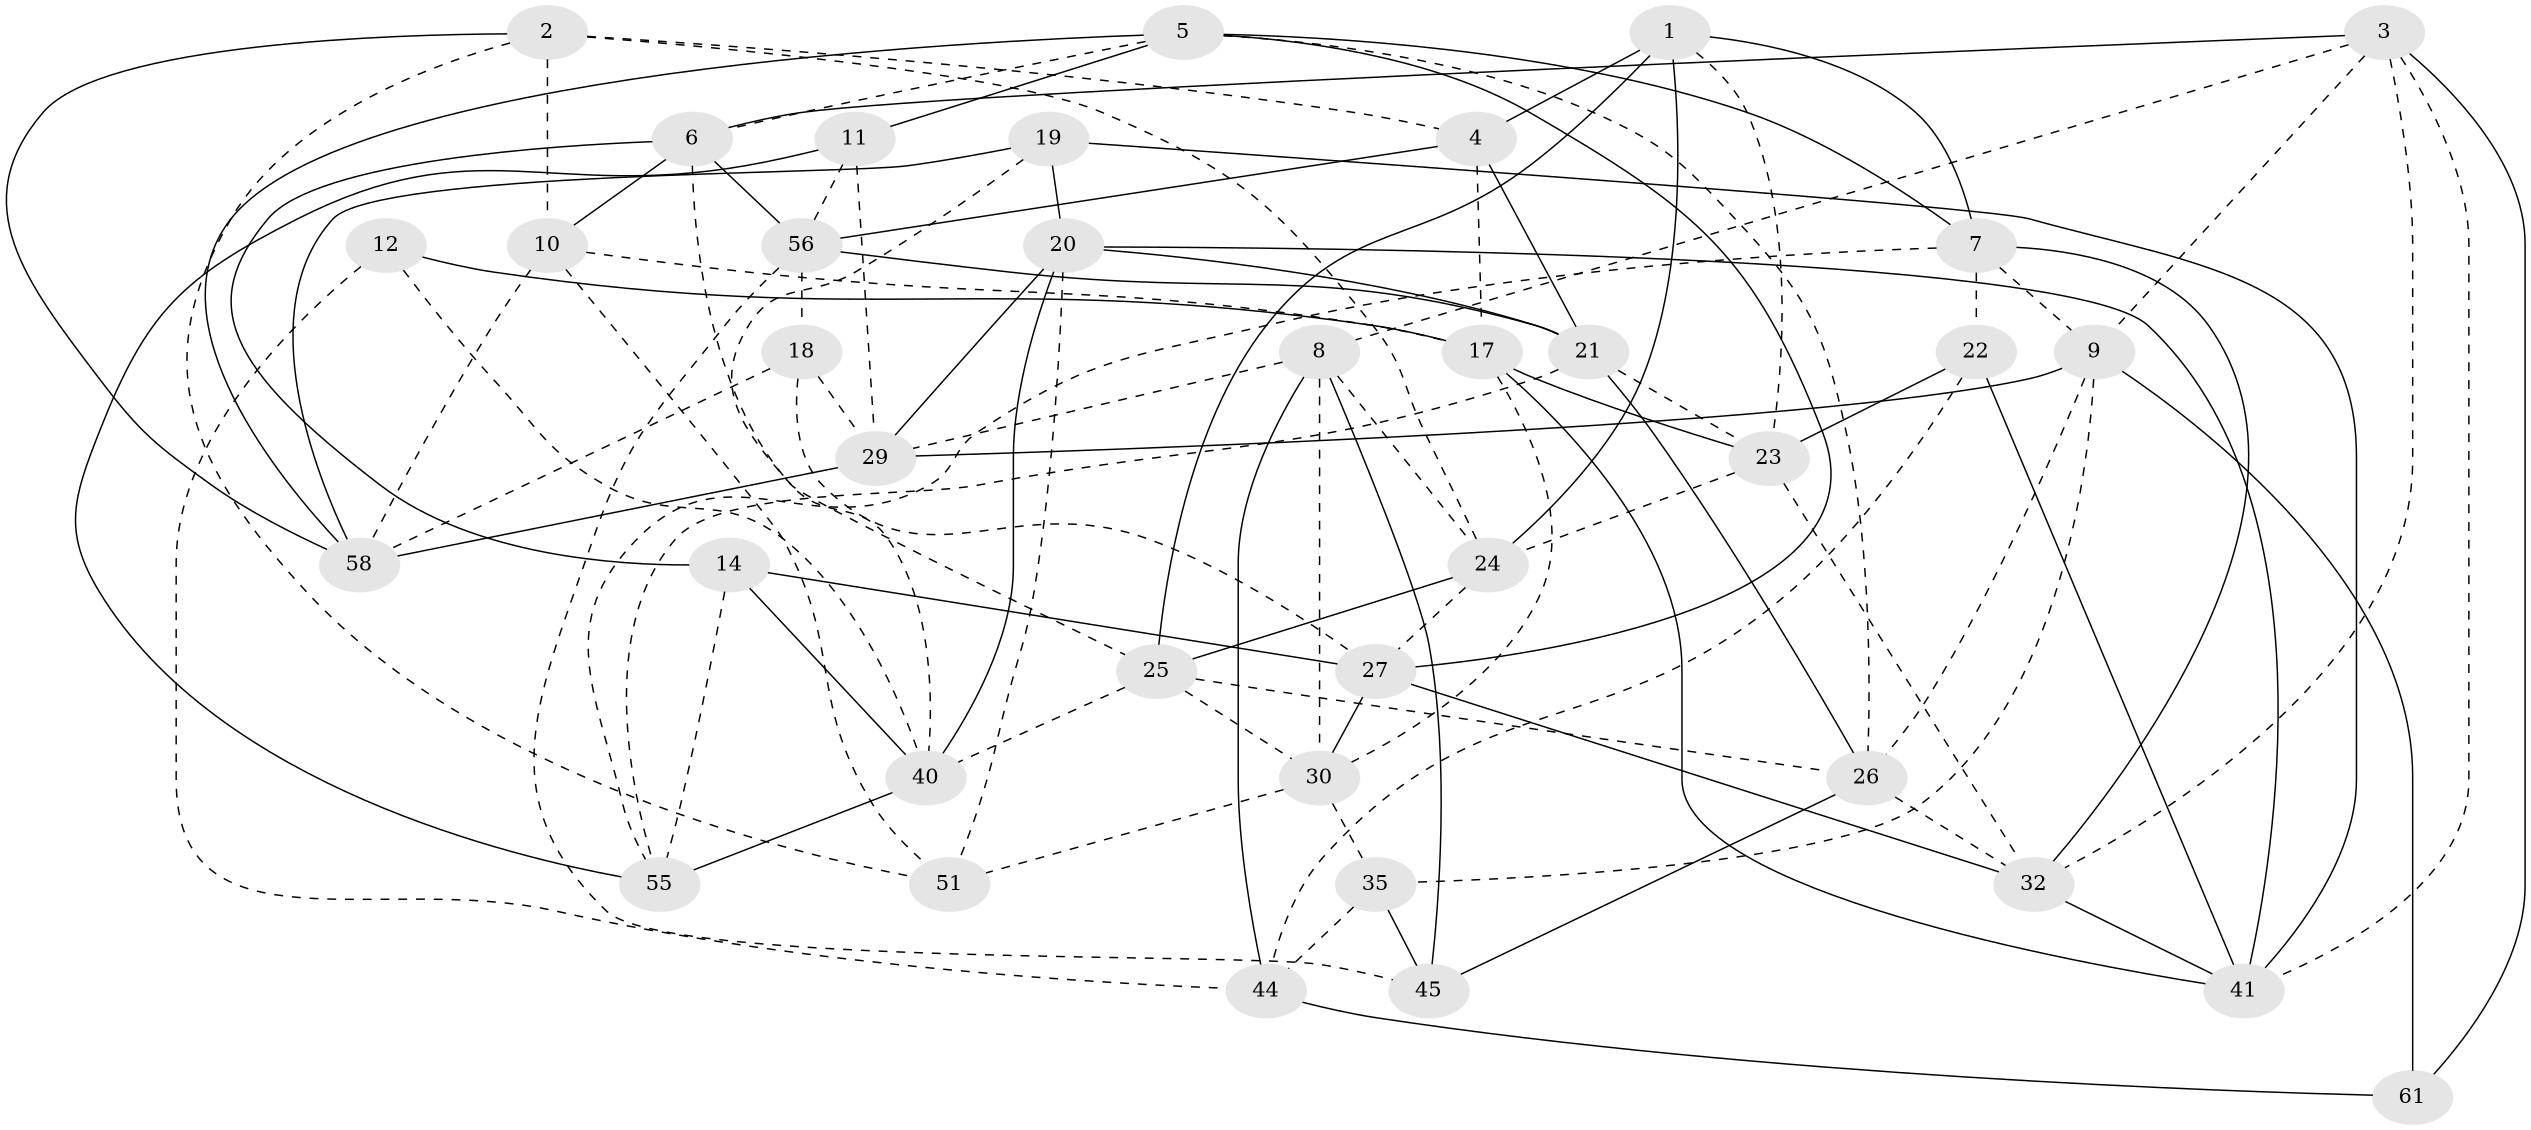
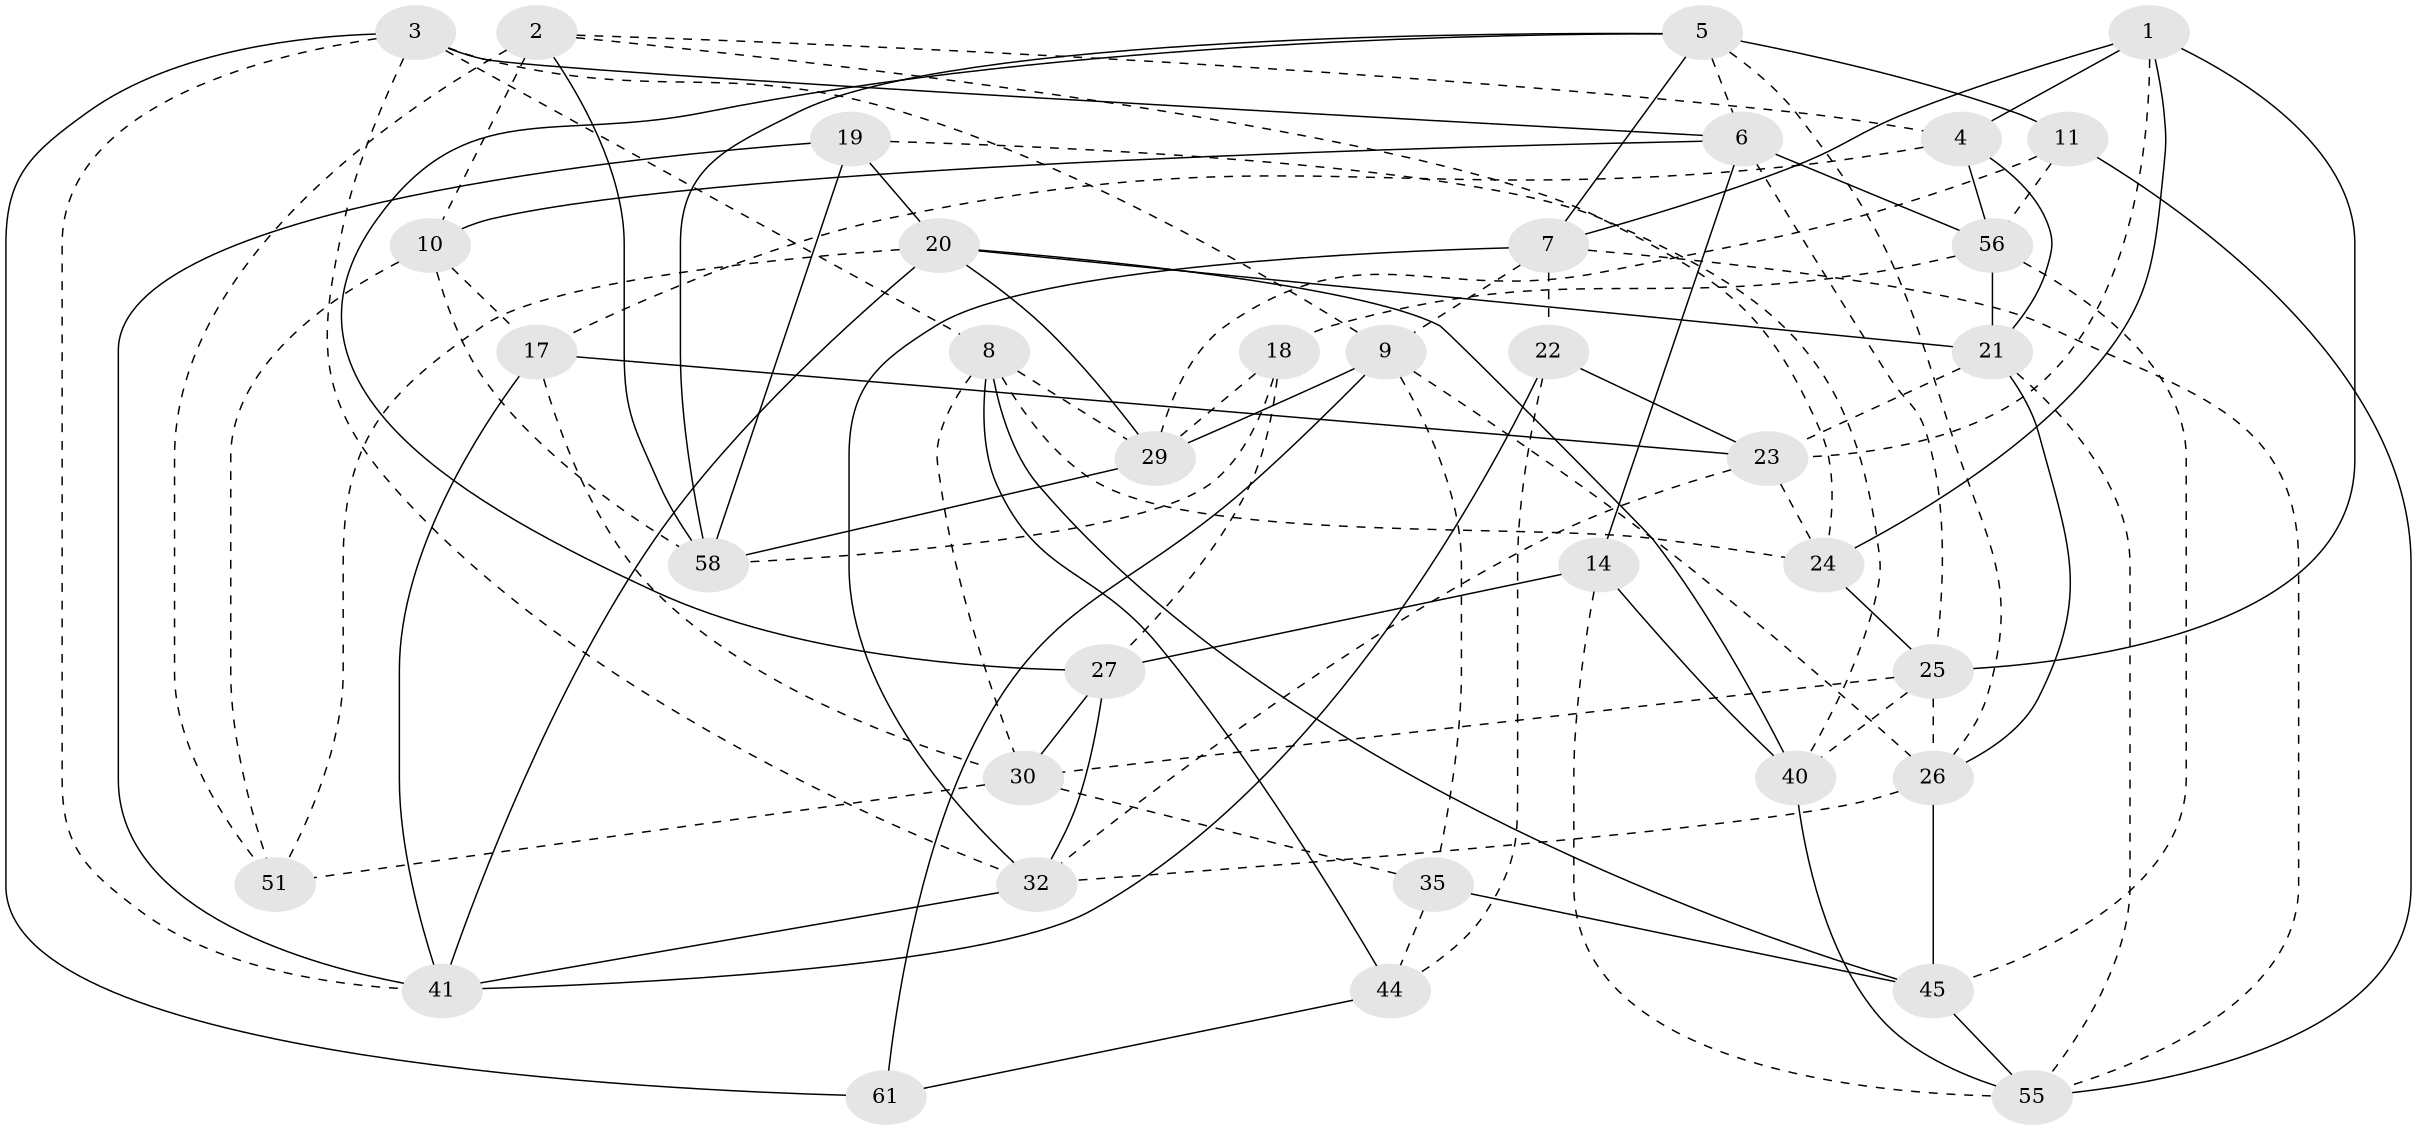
node "12": removed
edge "24" -- "27": removed
edge "45" -- "55": added
